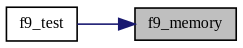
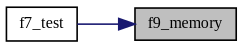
node "f9_test": label "f9_test" -> "f7_test"
